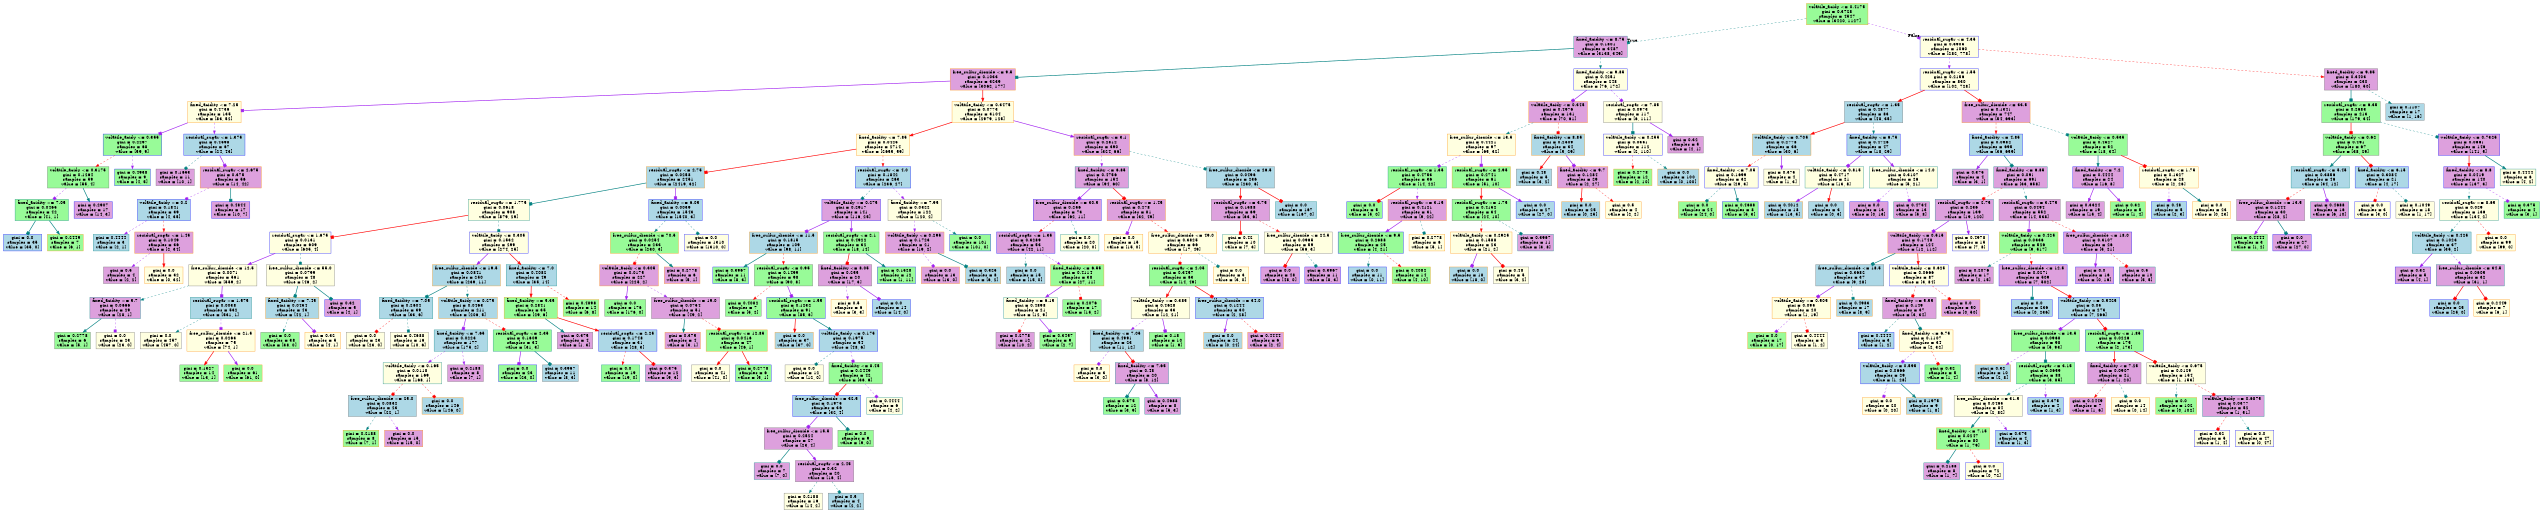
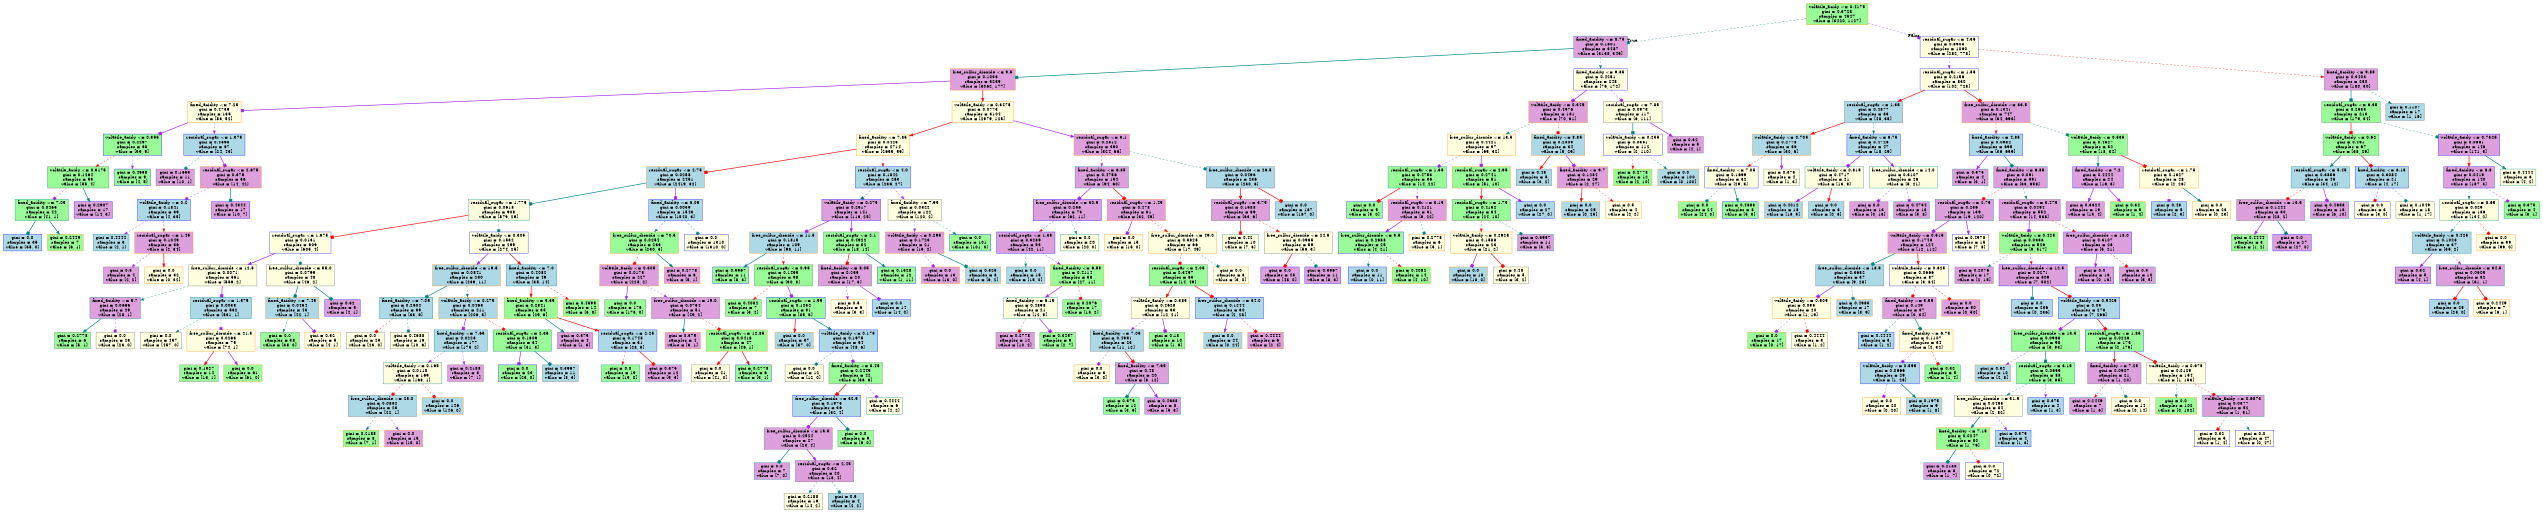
node "gini = 0.0 samples = 13 value = [0, 13]": color blue -> gray40
node "gini = 0.2449 samples = 7 value = [1, 6]": color darkorange -> teal
